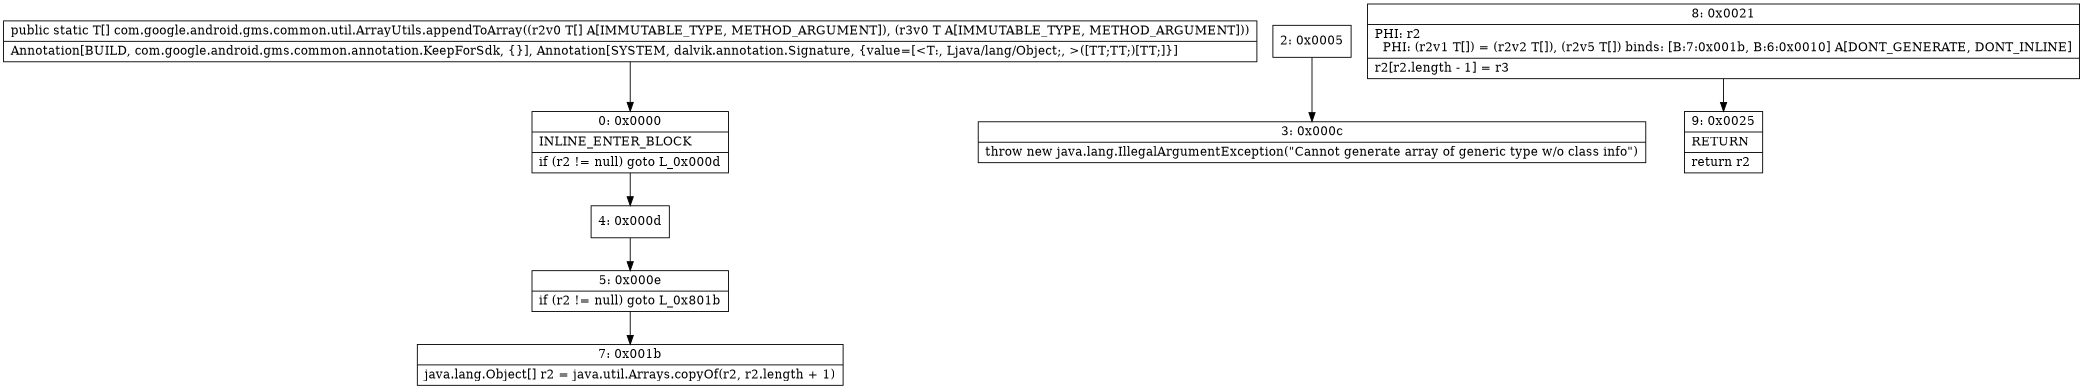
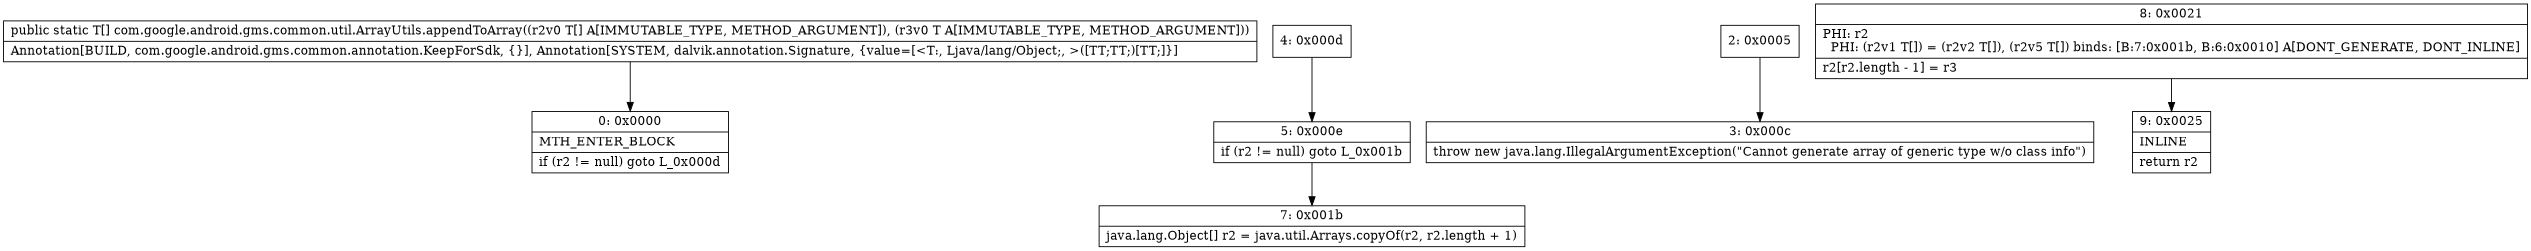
node "0: 0x0000": text "INLINE_ENTER_BLOCK" -> "MTH_ENTER_BLOCK"
node "9: 0x0025": text "RETURN" -> "INLINE"
edge "0: 0x0000" -> "4: 0x000d": removed
node "5: 0x000e": text "if (r2 != null) goto L_0x801b" -> "if (r2 != null) goto L_0x001b"
